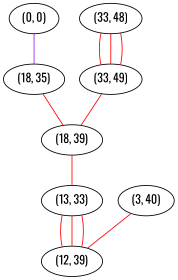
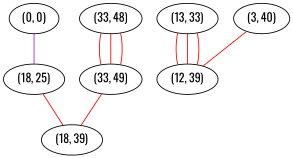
node "(18, 35)": label "(18, 35)" -> "(18, 25)"
edge "(18, 39)" -- "(13, 33)": removed
